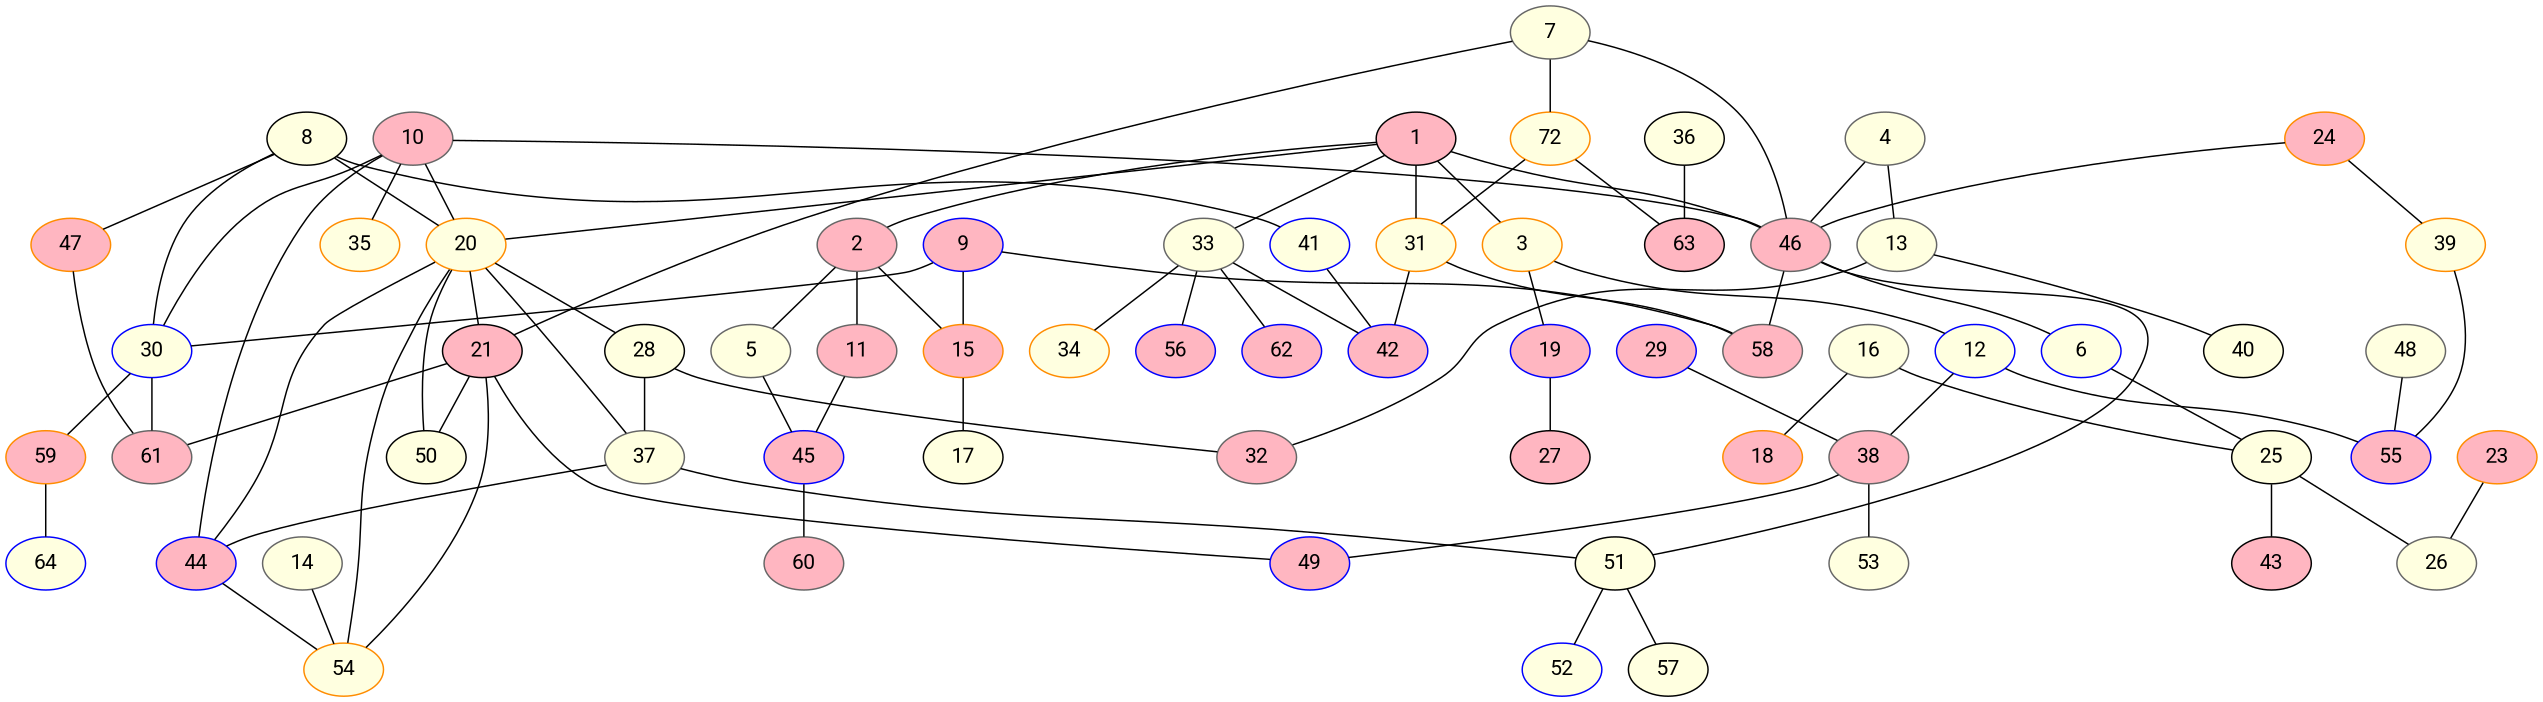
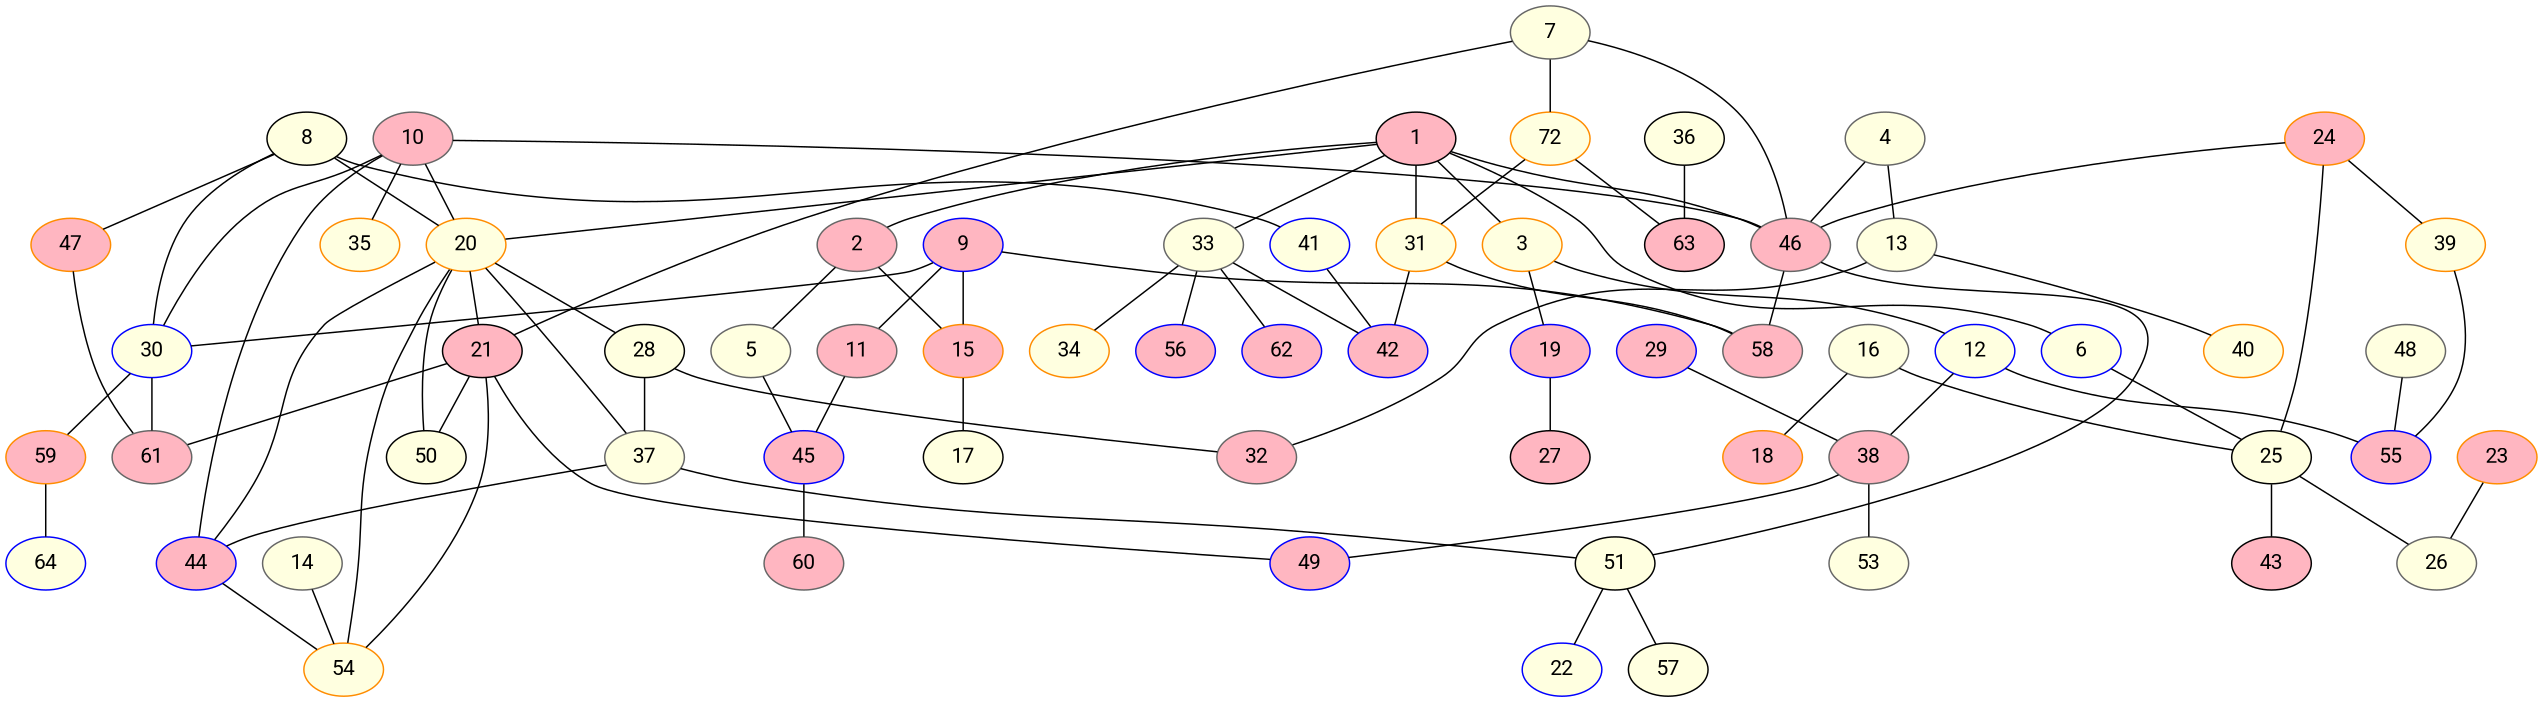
edge "2" -- "11": now "9" -- "11"
edge "46" -- "6": now "1" -- "6"
edge "24" -- "25": added
node "40": color black -> darkorange
node "52": label "52" -> "22"
